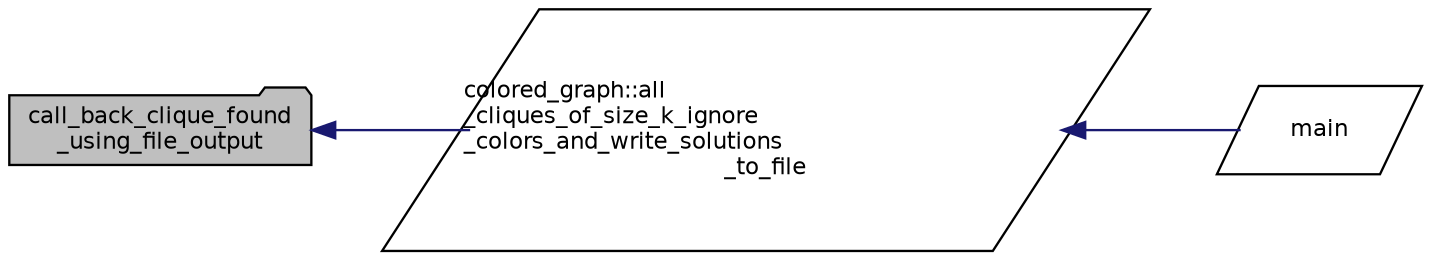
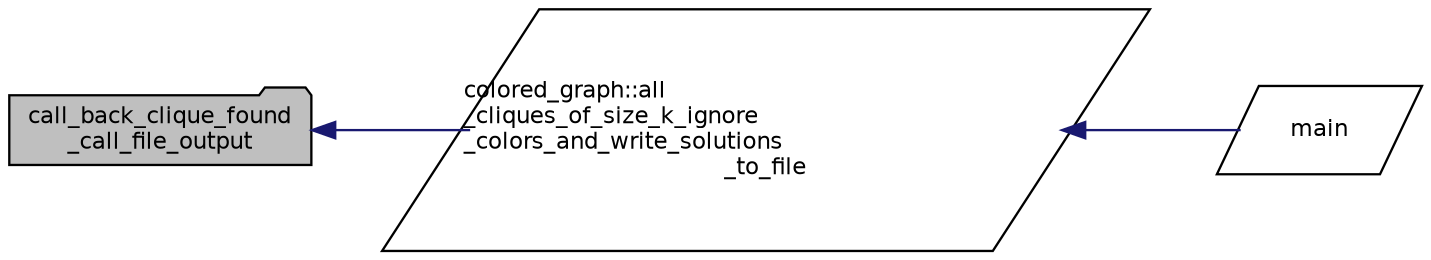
node "call_back_clique_found _using_file_output": label "call_back_clique_found _using_file_output" -> "call_back_clique_found _call_file_output"
